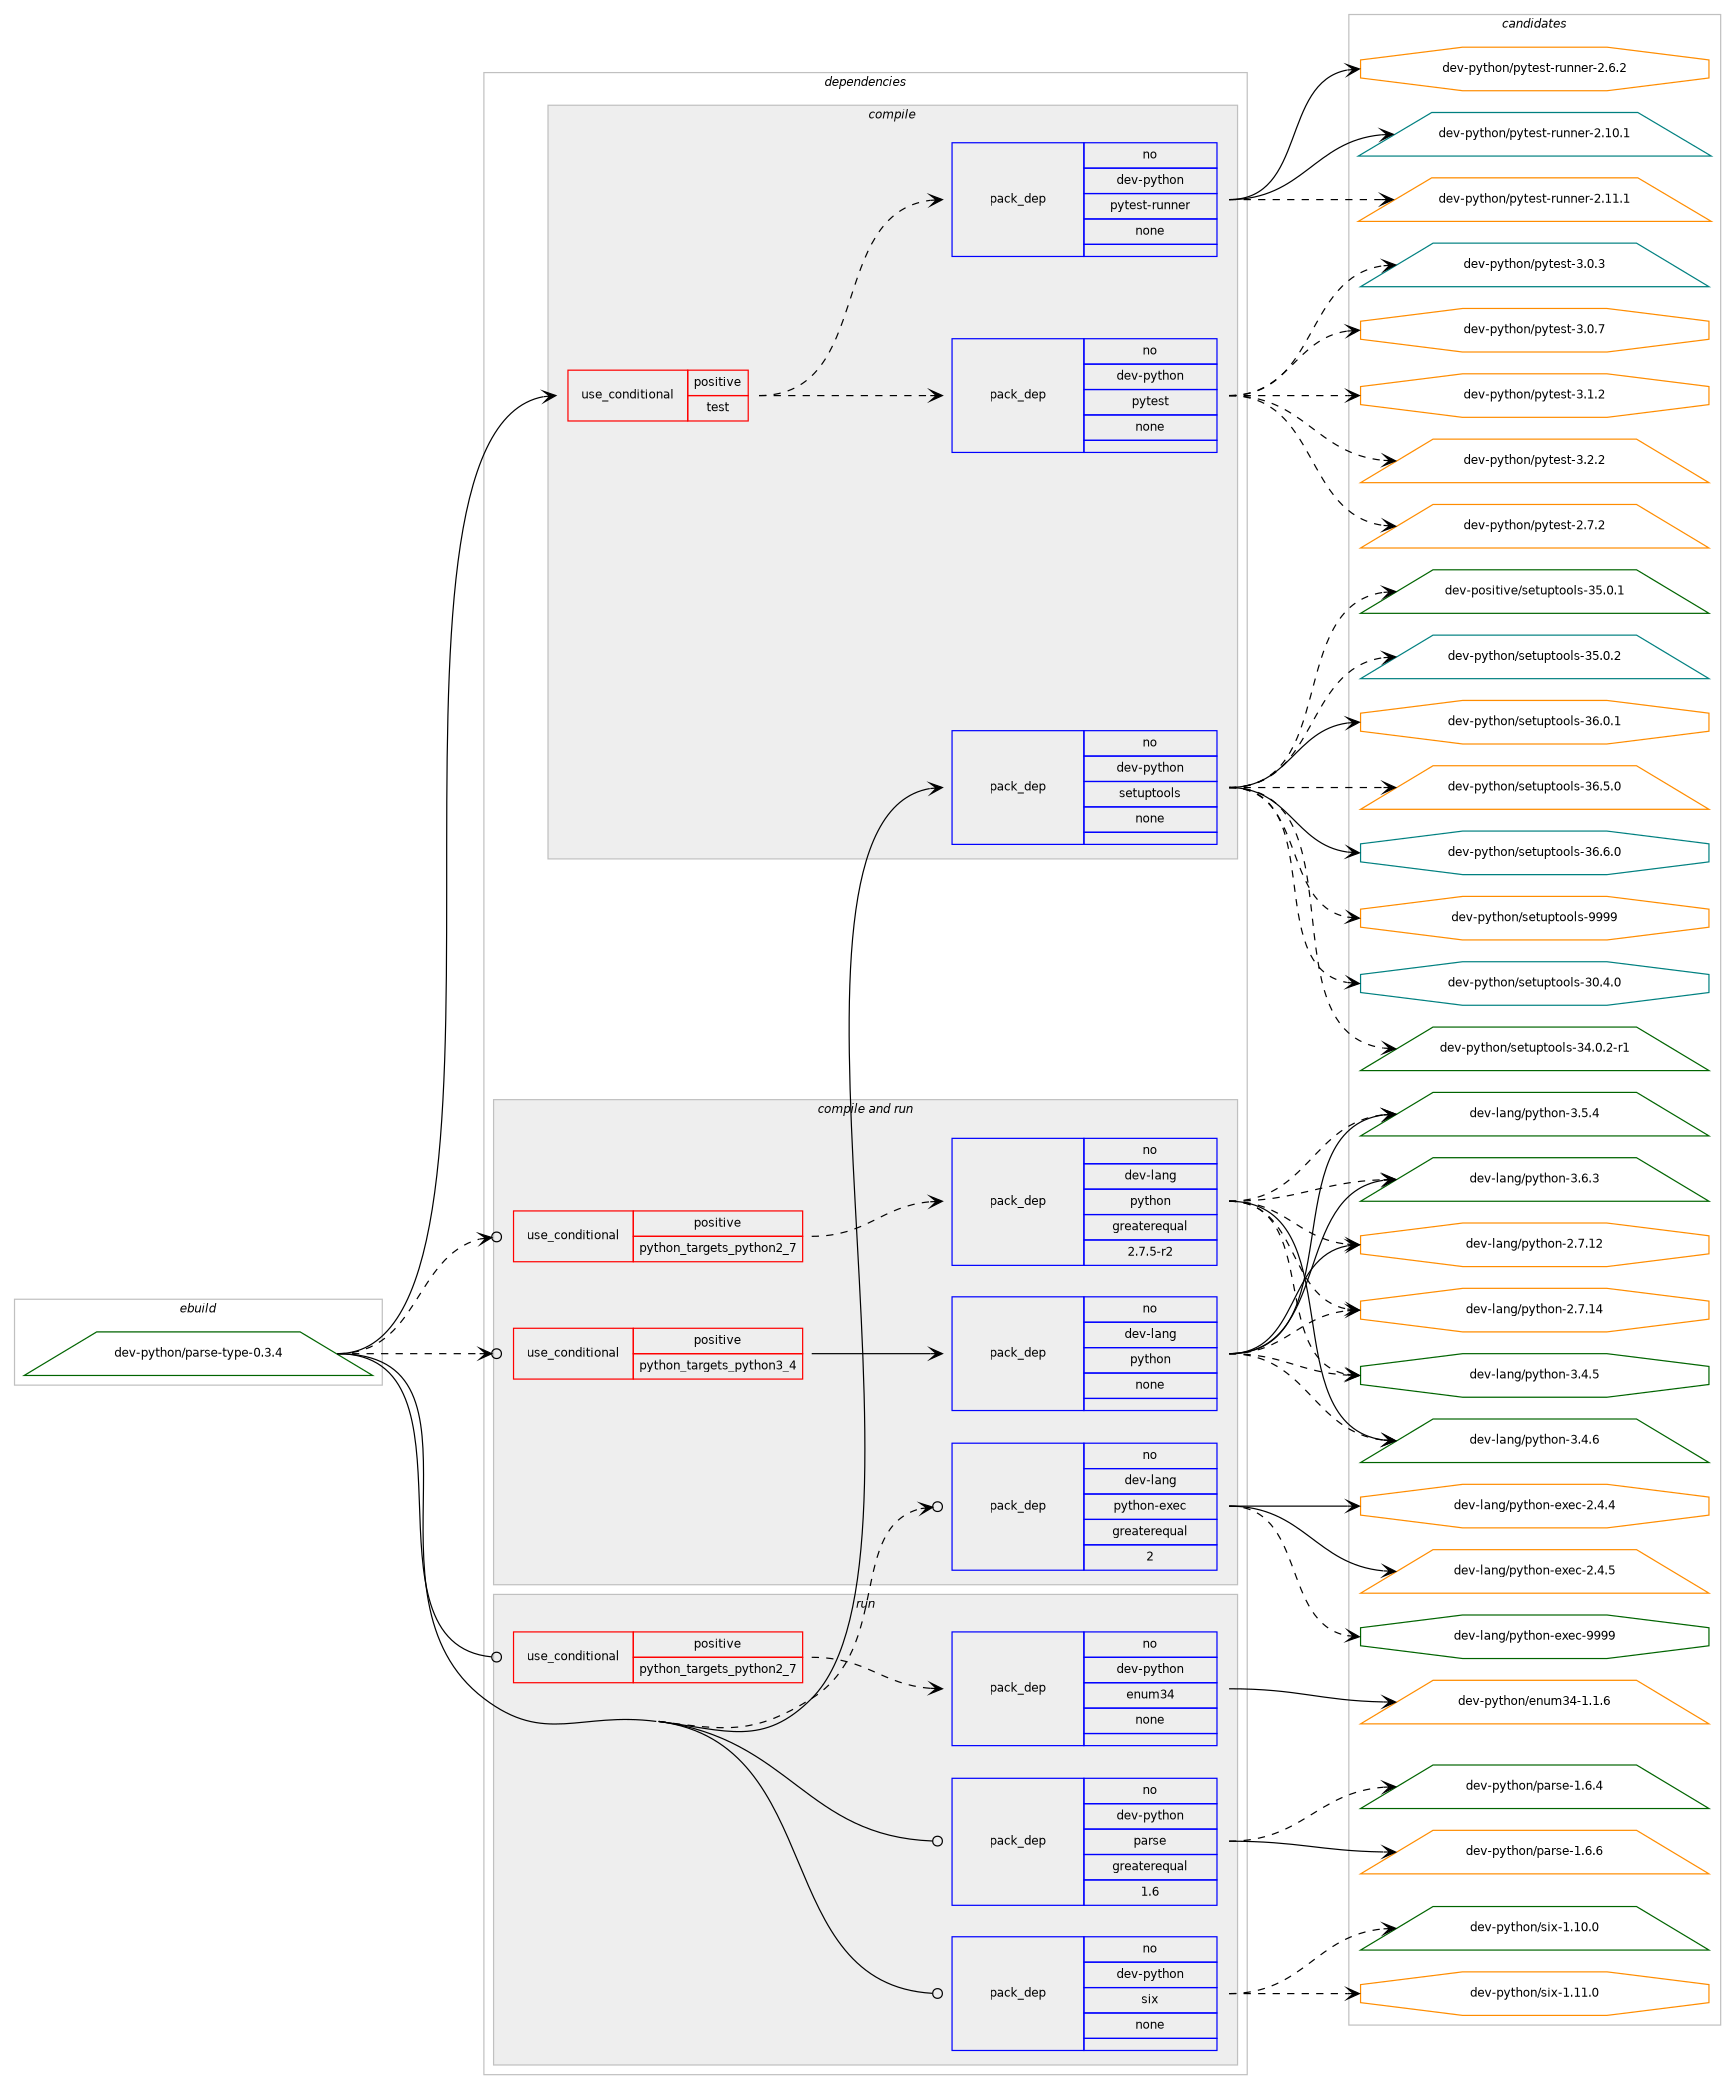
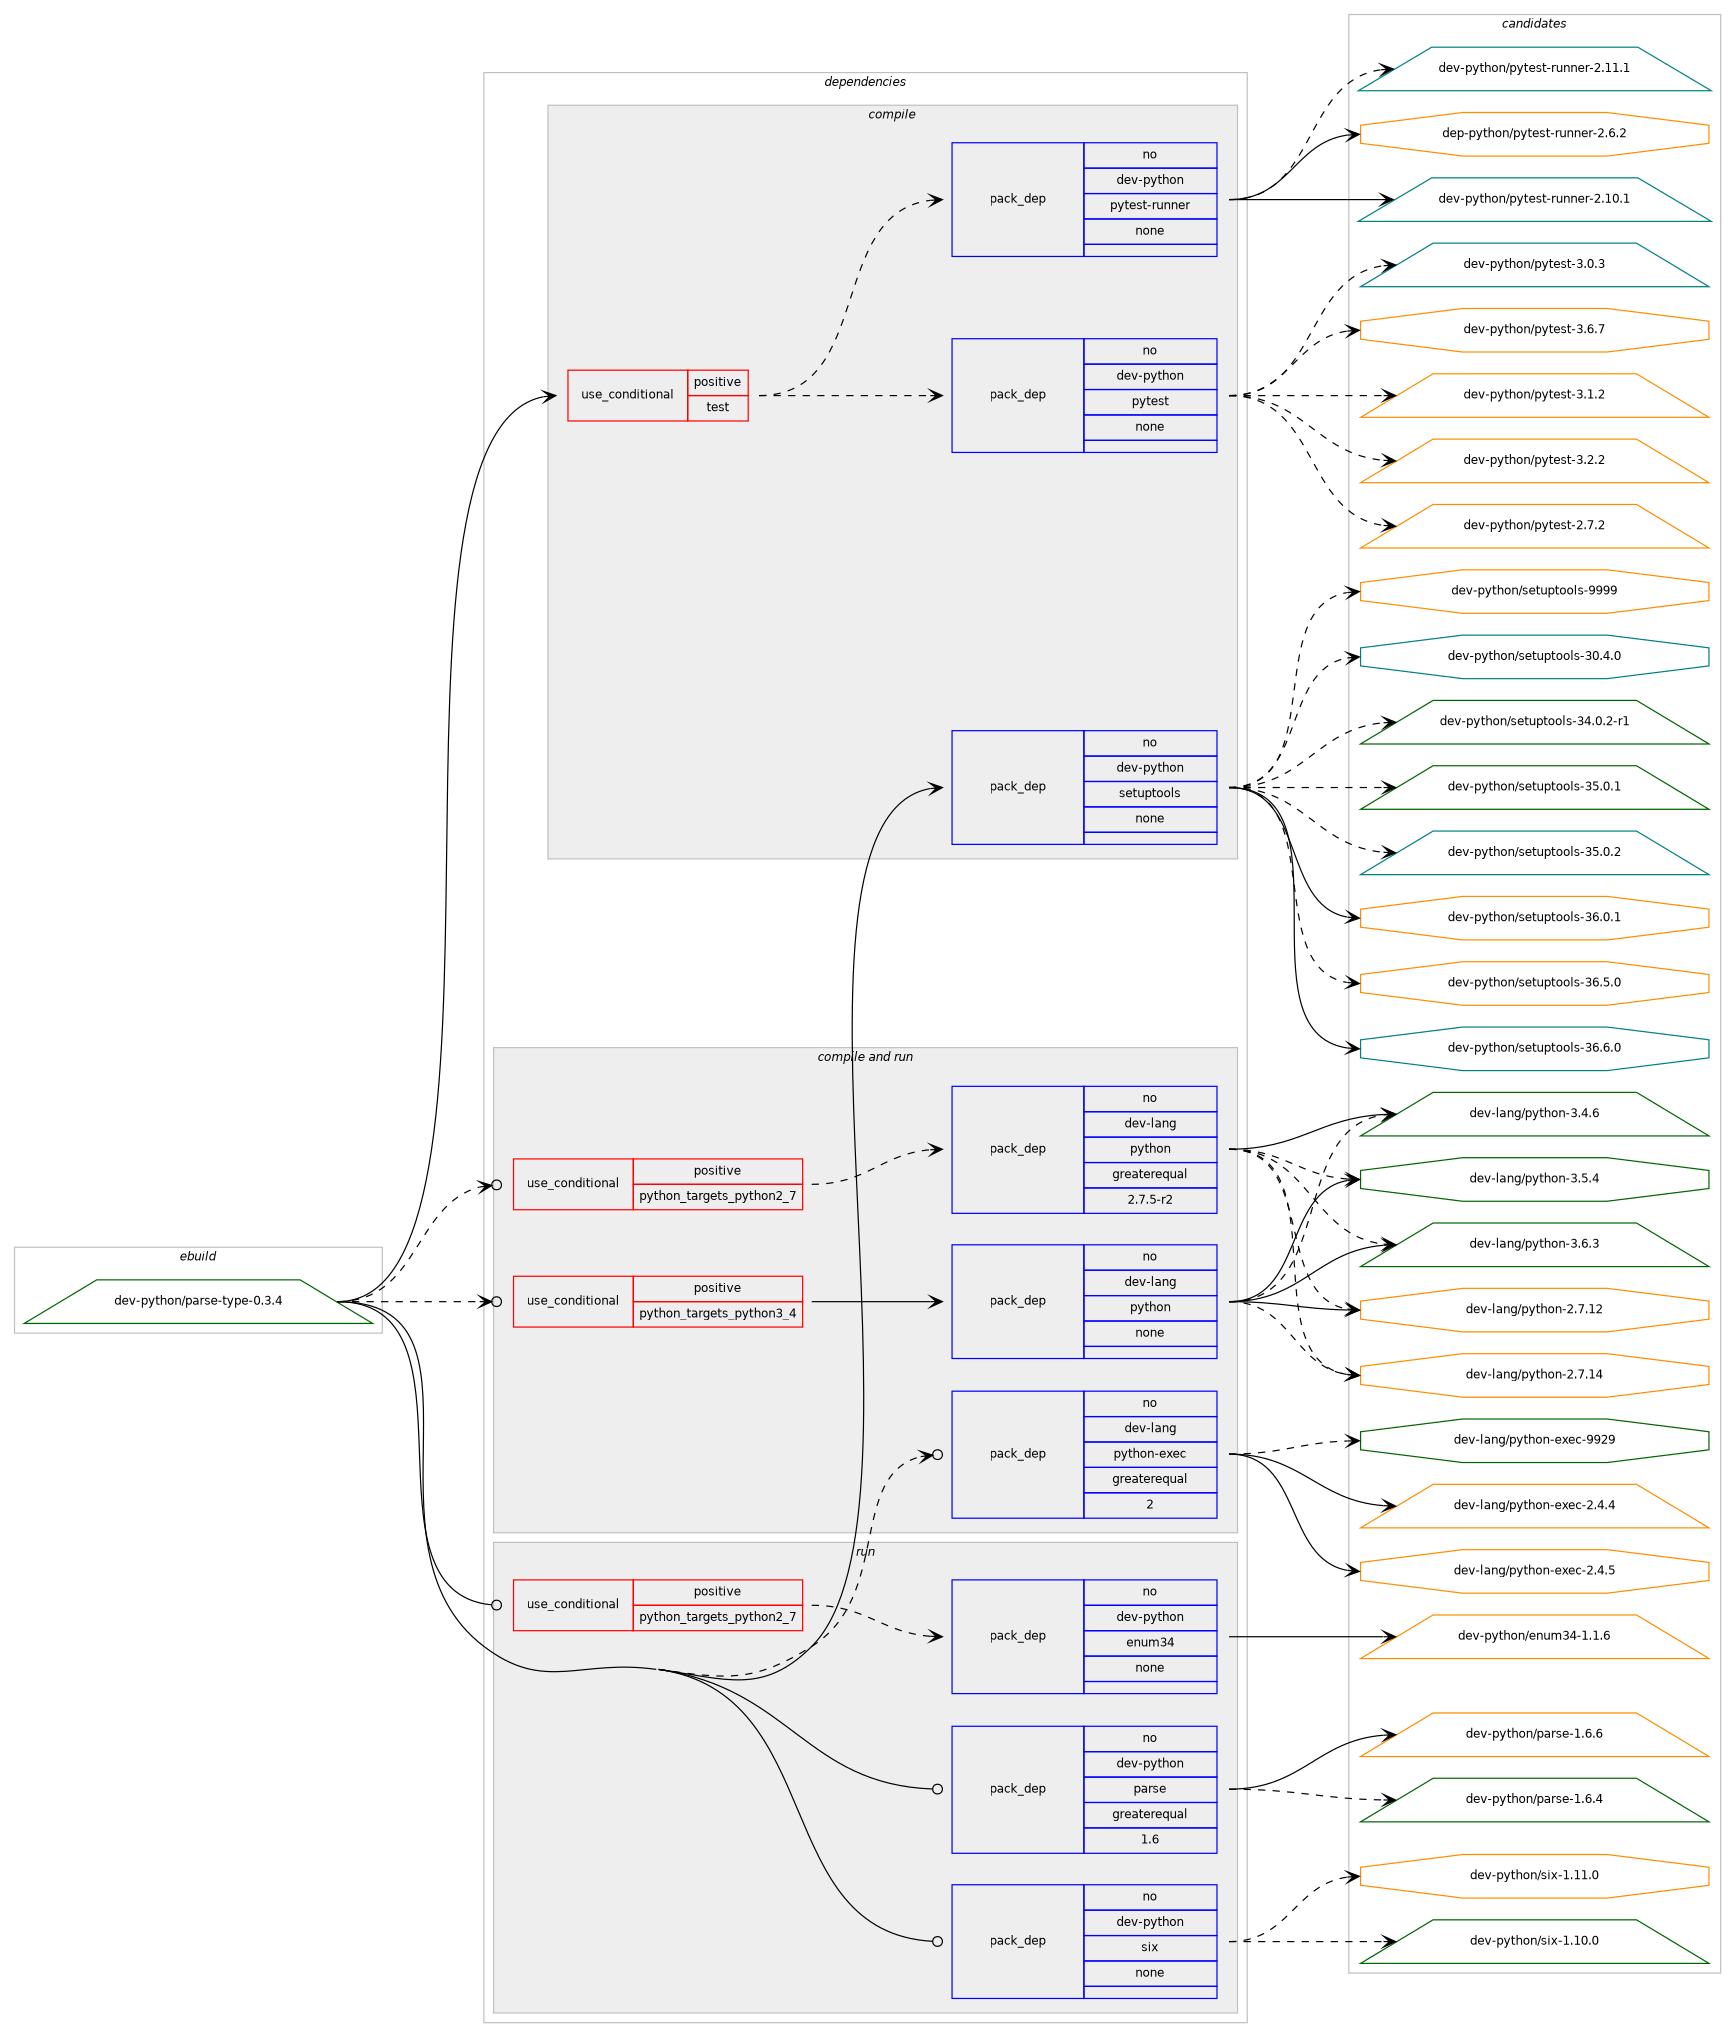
node "dev-python/pytest-runner-2.6.2": label "dev-python/pytest-runner-2.6.2" -> "dep-python/pytest-runner-2.6.2"
node "dev-python/pytest-runner-2.11.1": color darkorange -> teal
node "dev-python/pytest-3.0.7": label "dev-python/pytest-3.0.7" -> "dev-python/pytest-3.6.7"
node "dev-python/pytest-3.1.2": shape octagon -> trapezium
node "dev-positive/setuptools-35.0.1": label "dev-positive/setuptools-35.0.1" -> "dev-python/setuptools-35.0.1"
node "dev-python/setuptools-36.5.0": shape trapezium -> octagon
node "dev-lang/python-3.5.4": shape trapezium -> octagon
node "dev-lang/python-3.4.5": removed
node "dev-lang/python-exec-2.4.4": shape octagon -> trapezium
node "dev-lang/python-exec-2.4.5": shape trapezium -> octagon
node "dev-lang/python-exec-9999": label "dev-lang/python-exec-9999" -> "dev-lang/python-exec-9929"
